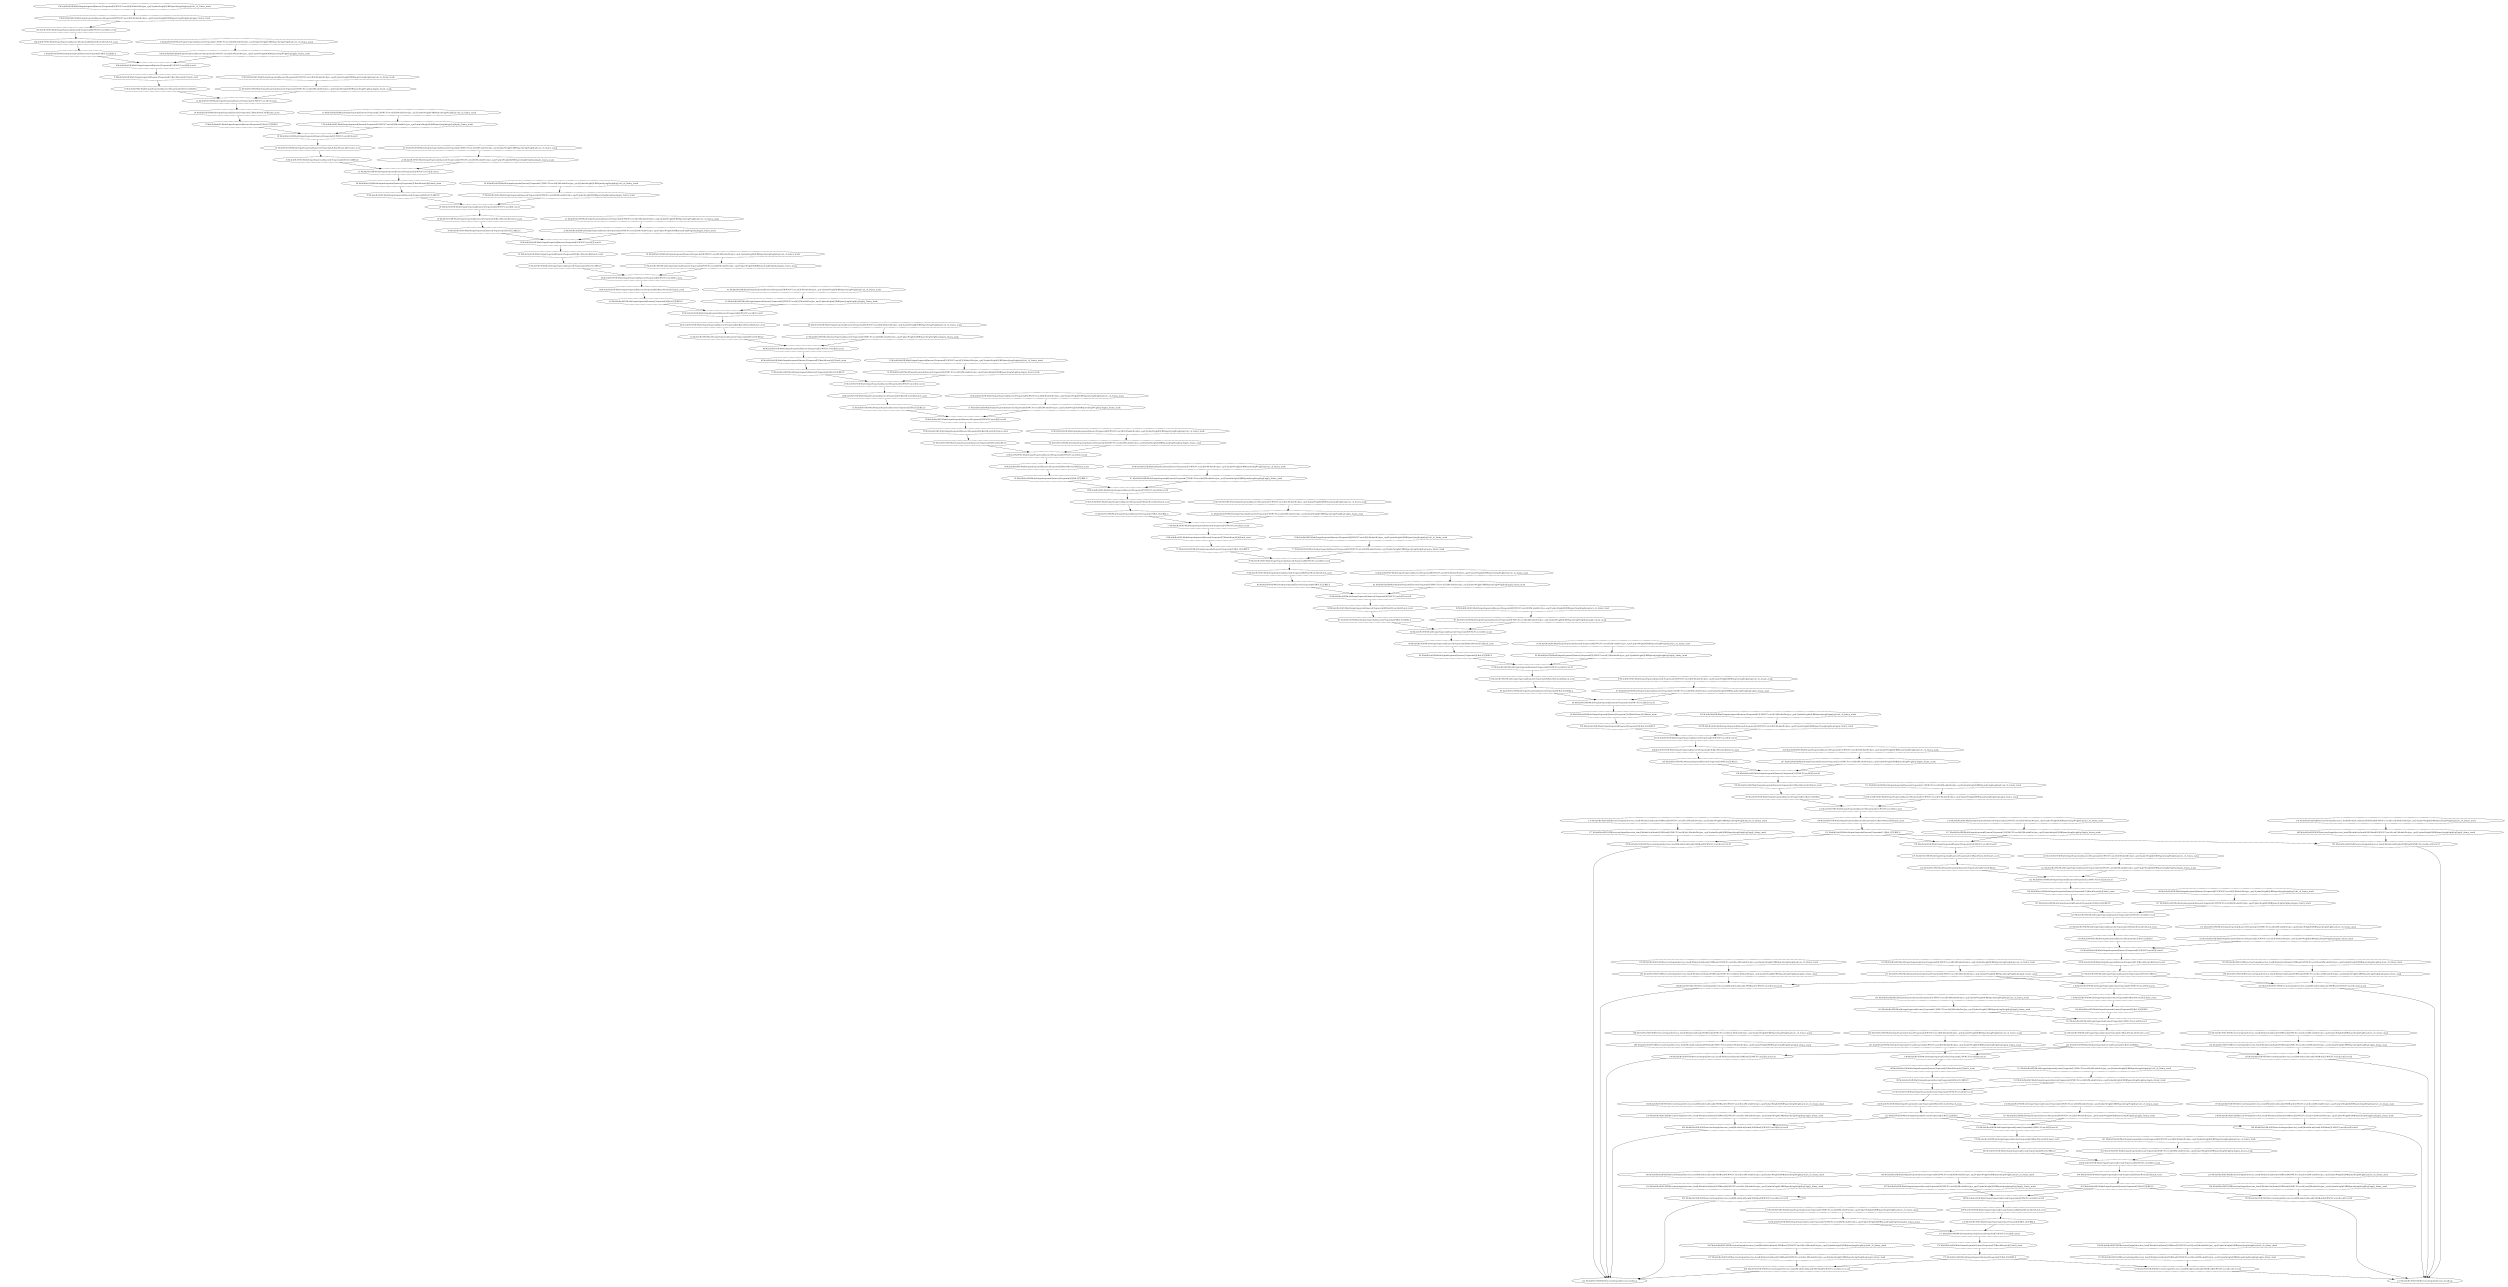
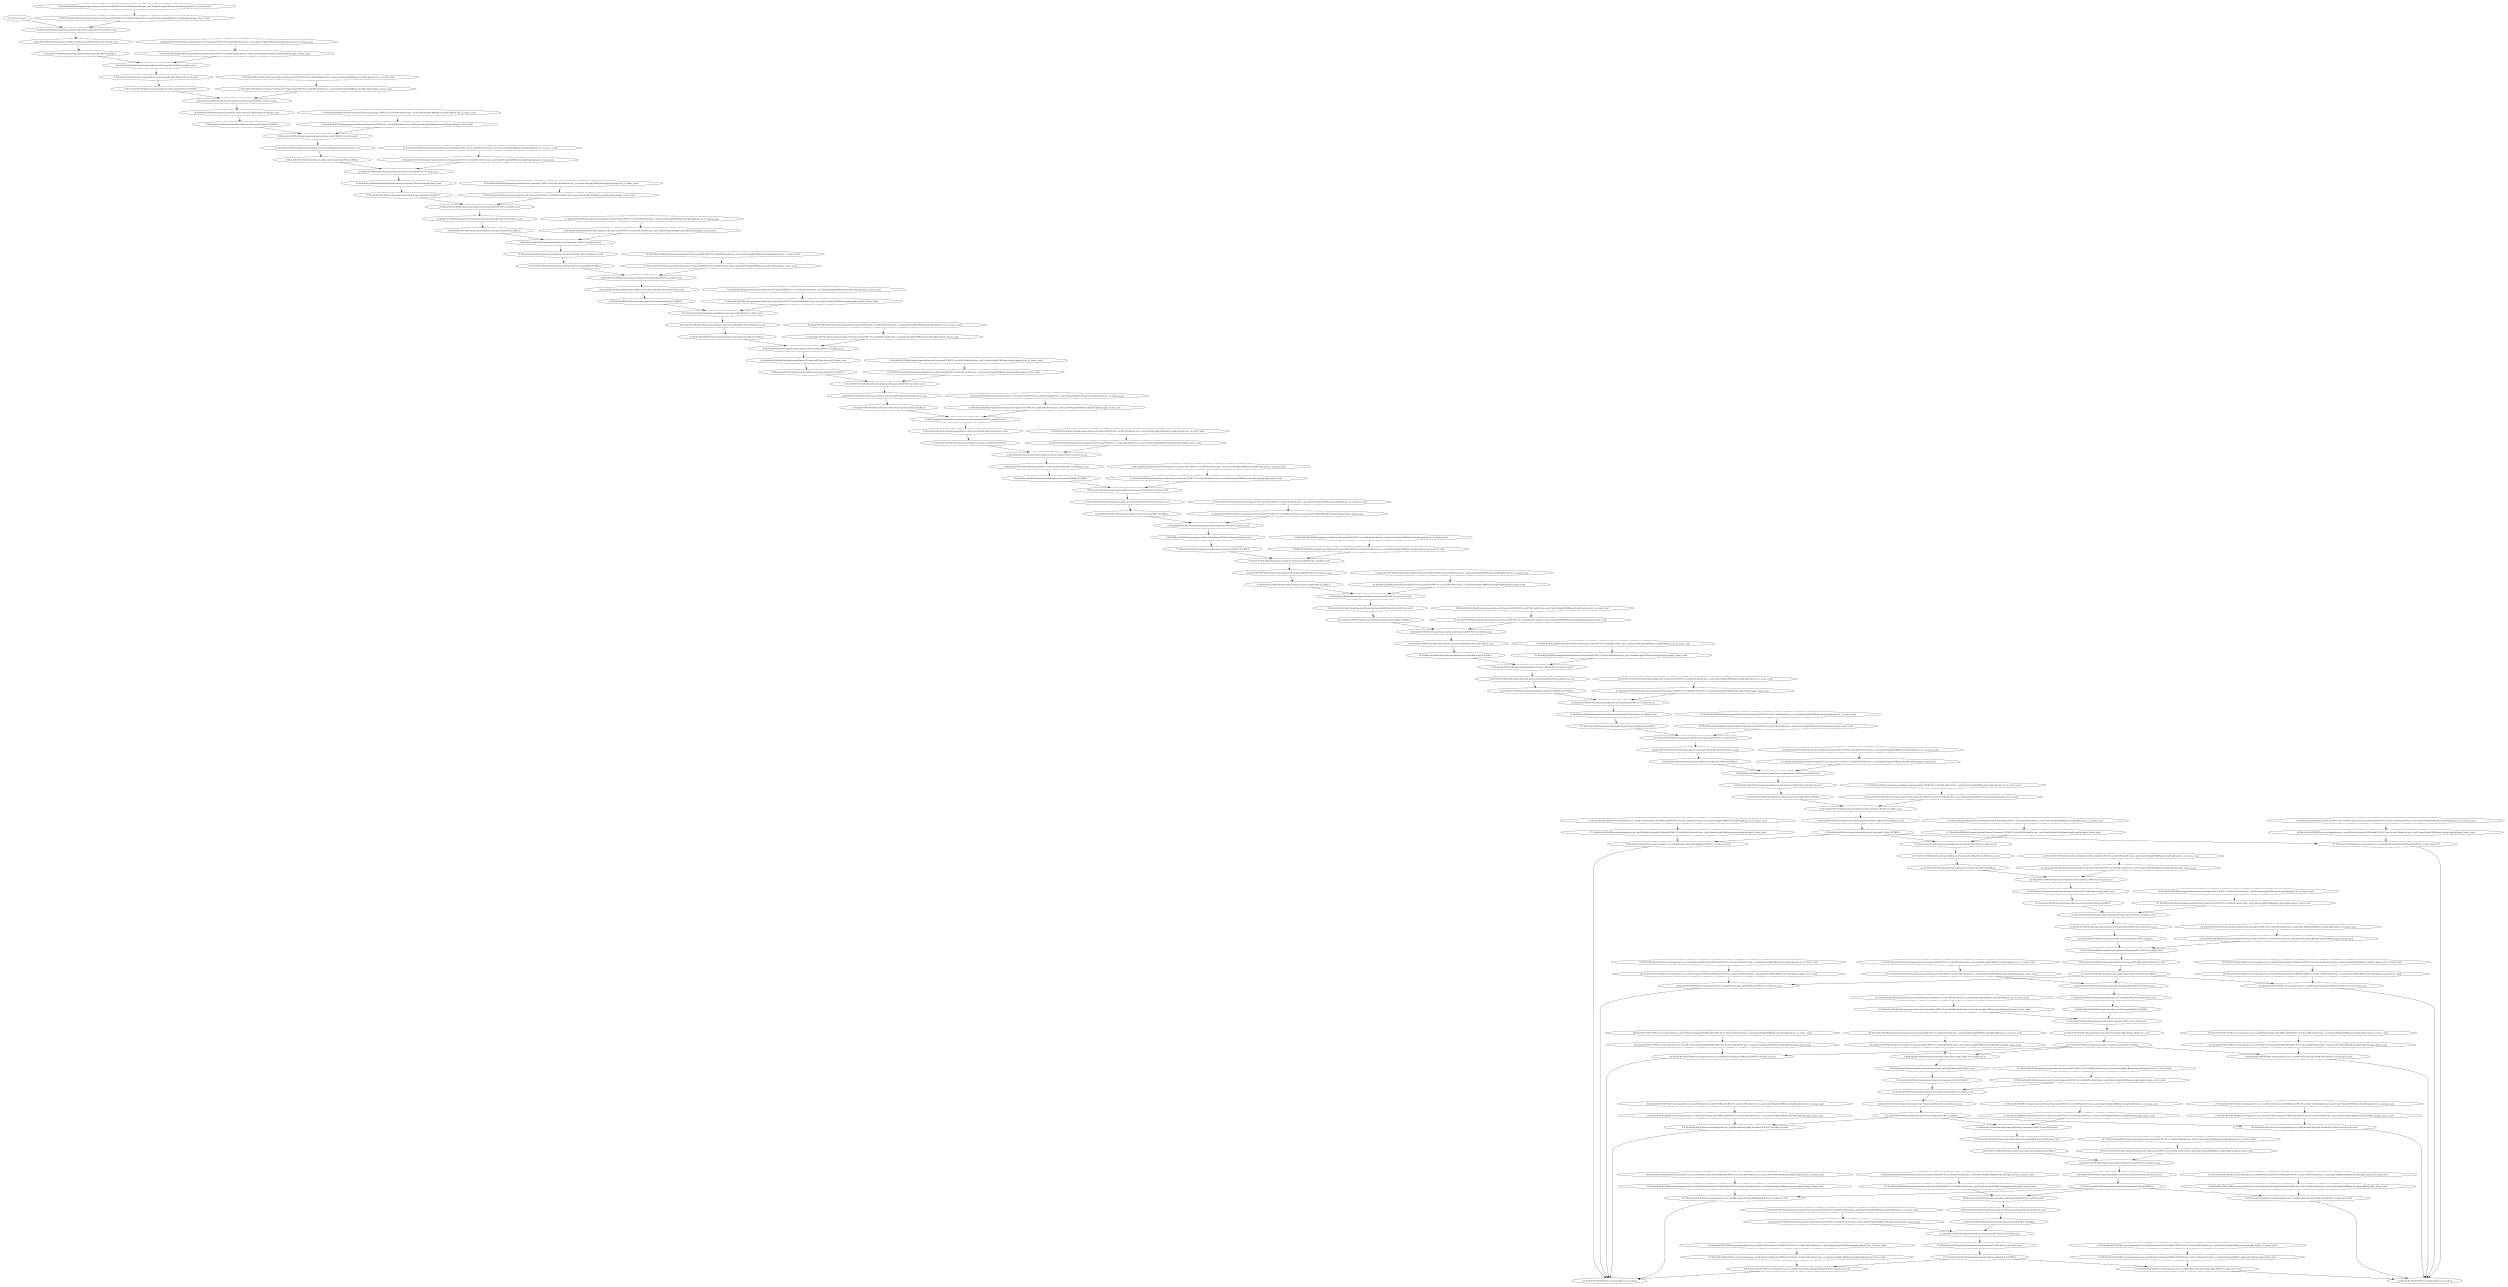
node "0 /nncf_model_input": added
